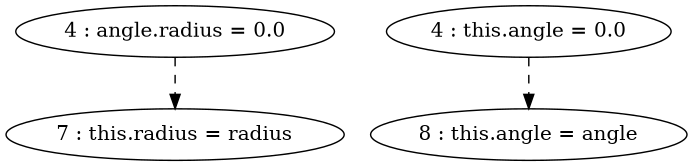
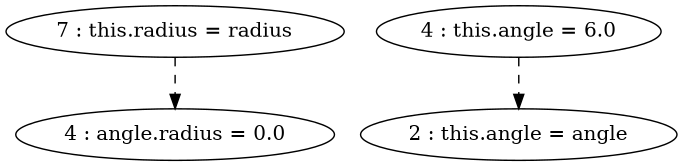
node "4 : this.angle = 0.0": label "4 : this.angle = 0.0" -> "4 : this.angle = 6.0"
edge "4 : angle.radius = 0.0" -> "7 : this.radius = radius": reversed
node "8 : this.angle = angle": label "8 : this.angle = angle" -> "2 : this.angle = angle"
